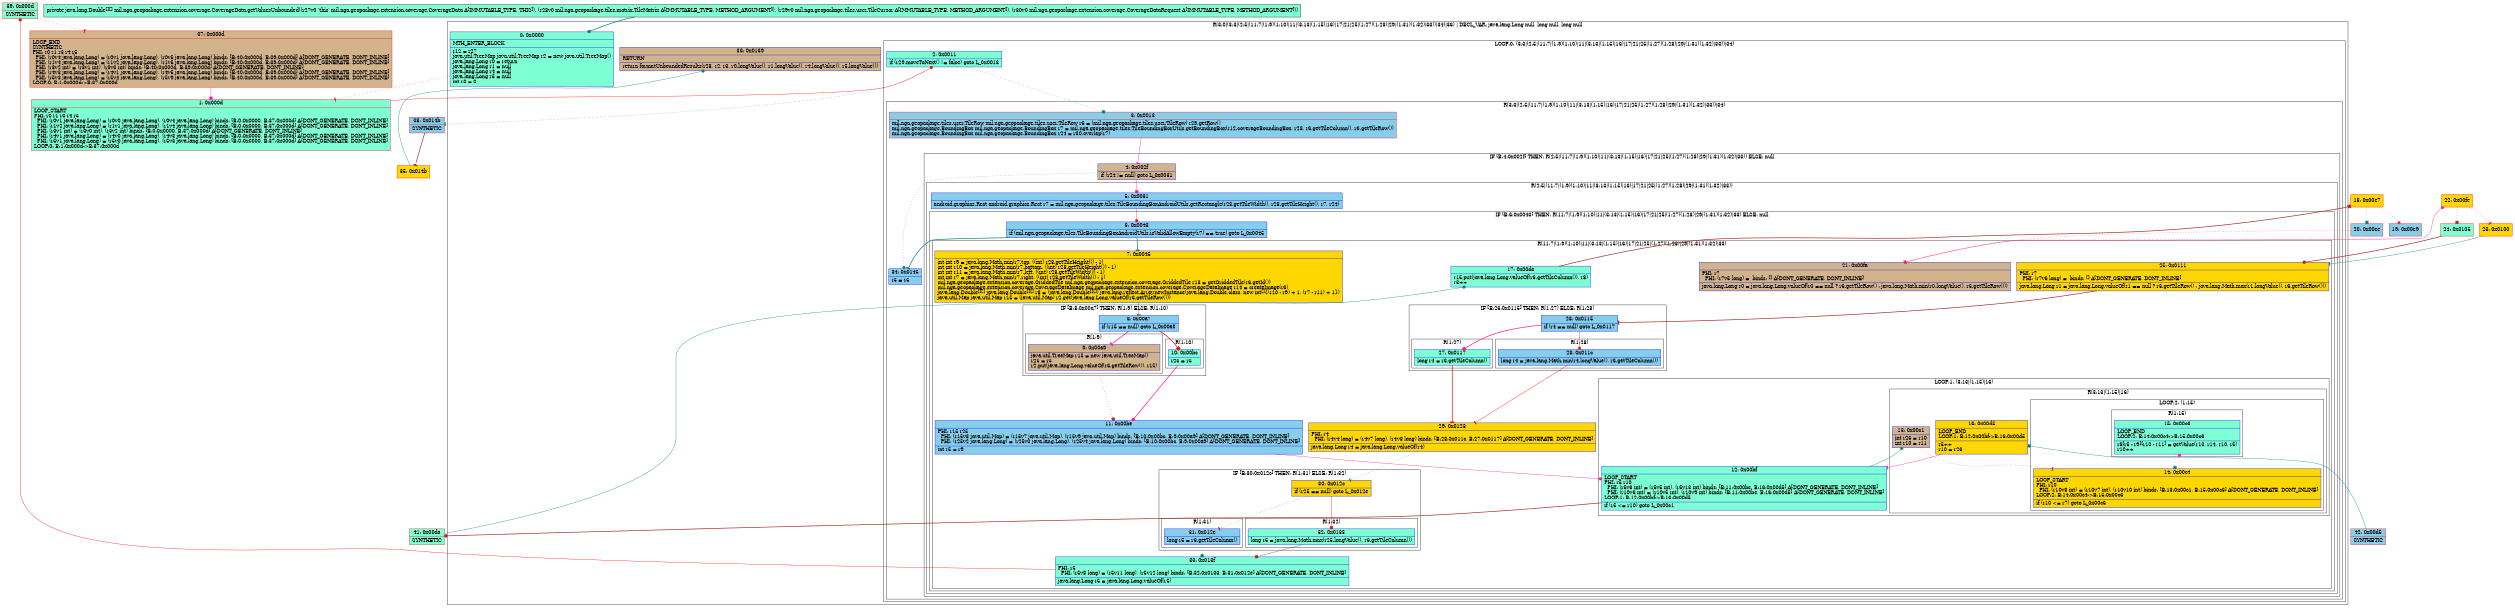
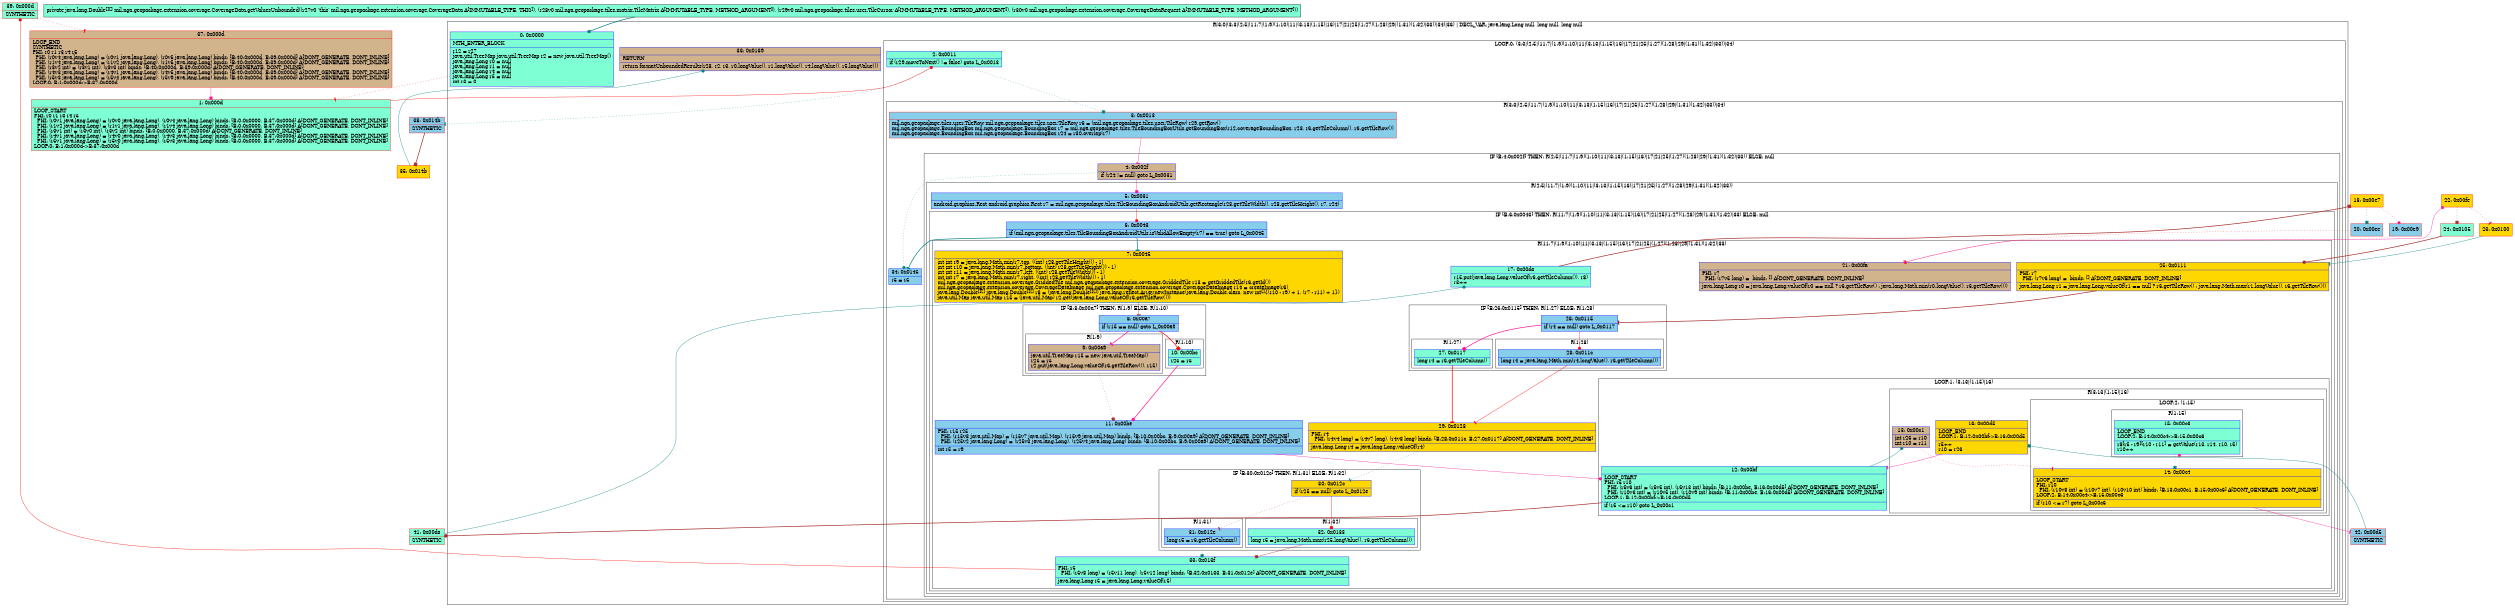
node "0: 0x0000": text "java.lang.Long r0 = return" -> "java.lang.Long r0 = null"
edge "38: 0x014b" -> "35: 0x014b": arrowhead tee -> box
edge "14: 0x00c4" -> "42: 0x00d5": added
